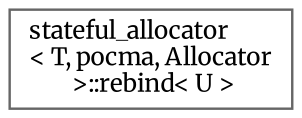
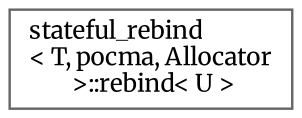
node "stateful_allocator < T, pocma, Allocator >::rebind< U >": label "stateful_allocator < T, pocma, Allocator >::rebind< U >" -> "stateful_rebind < T, pocma, Allocator >::rebind< U >"
